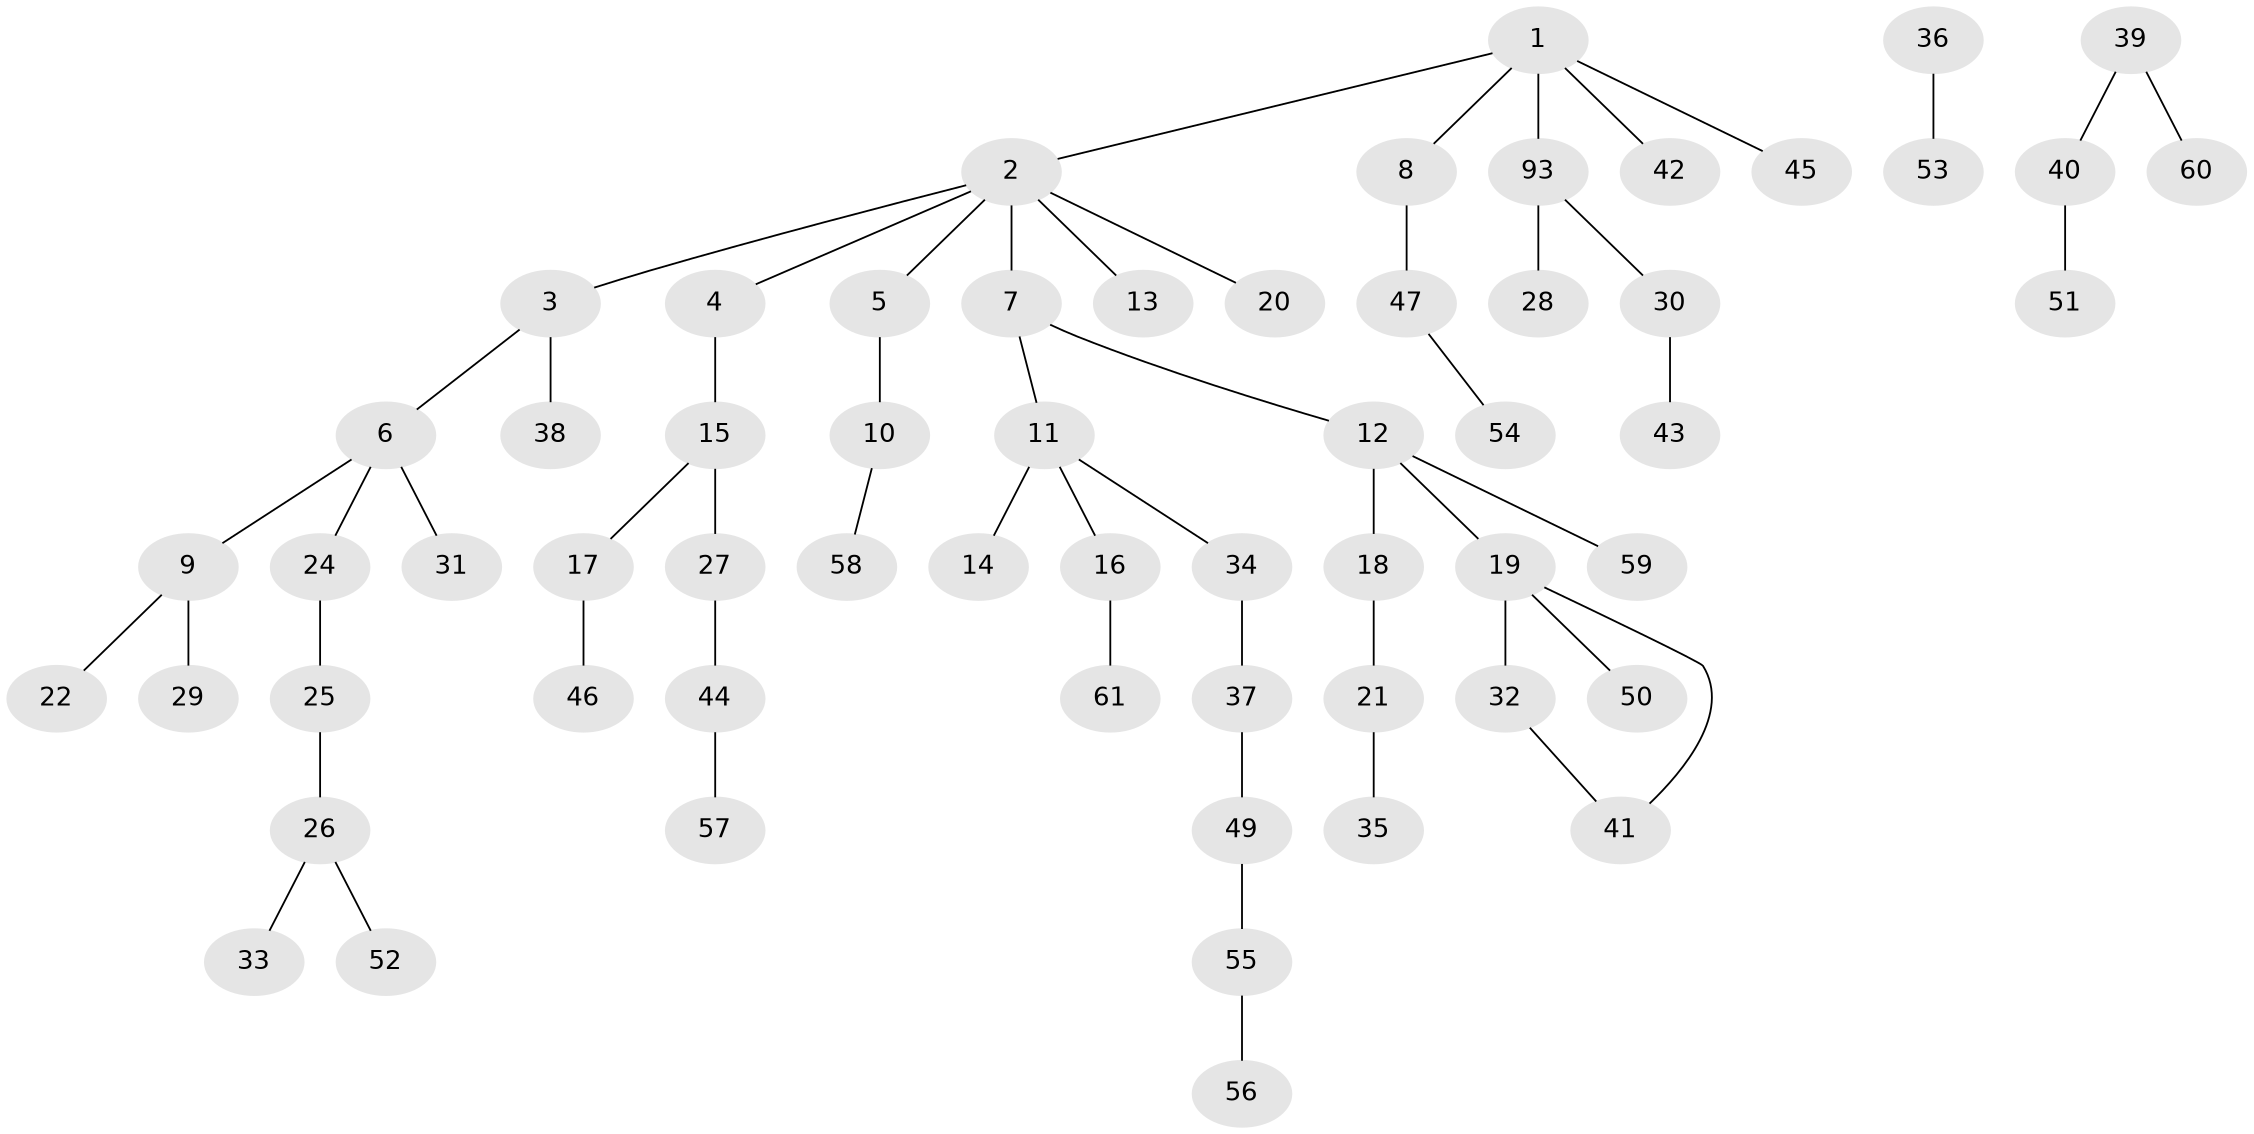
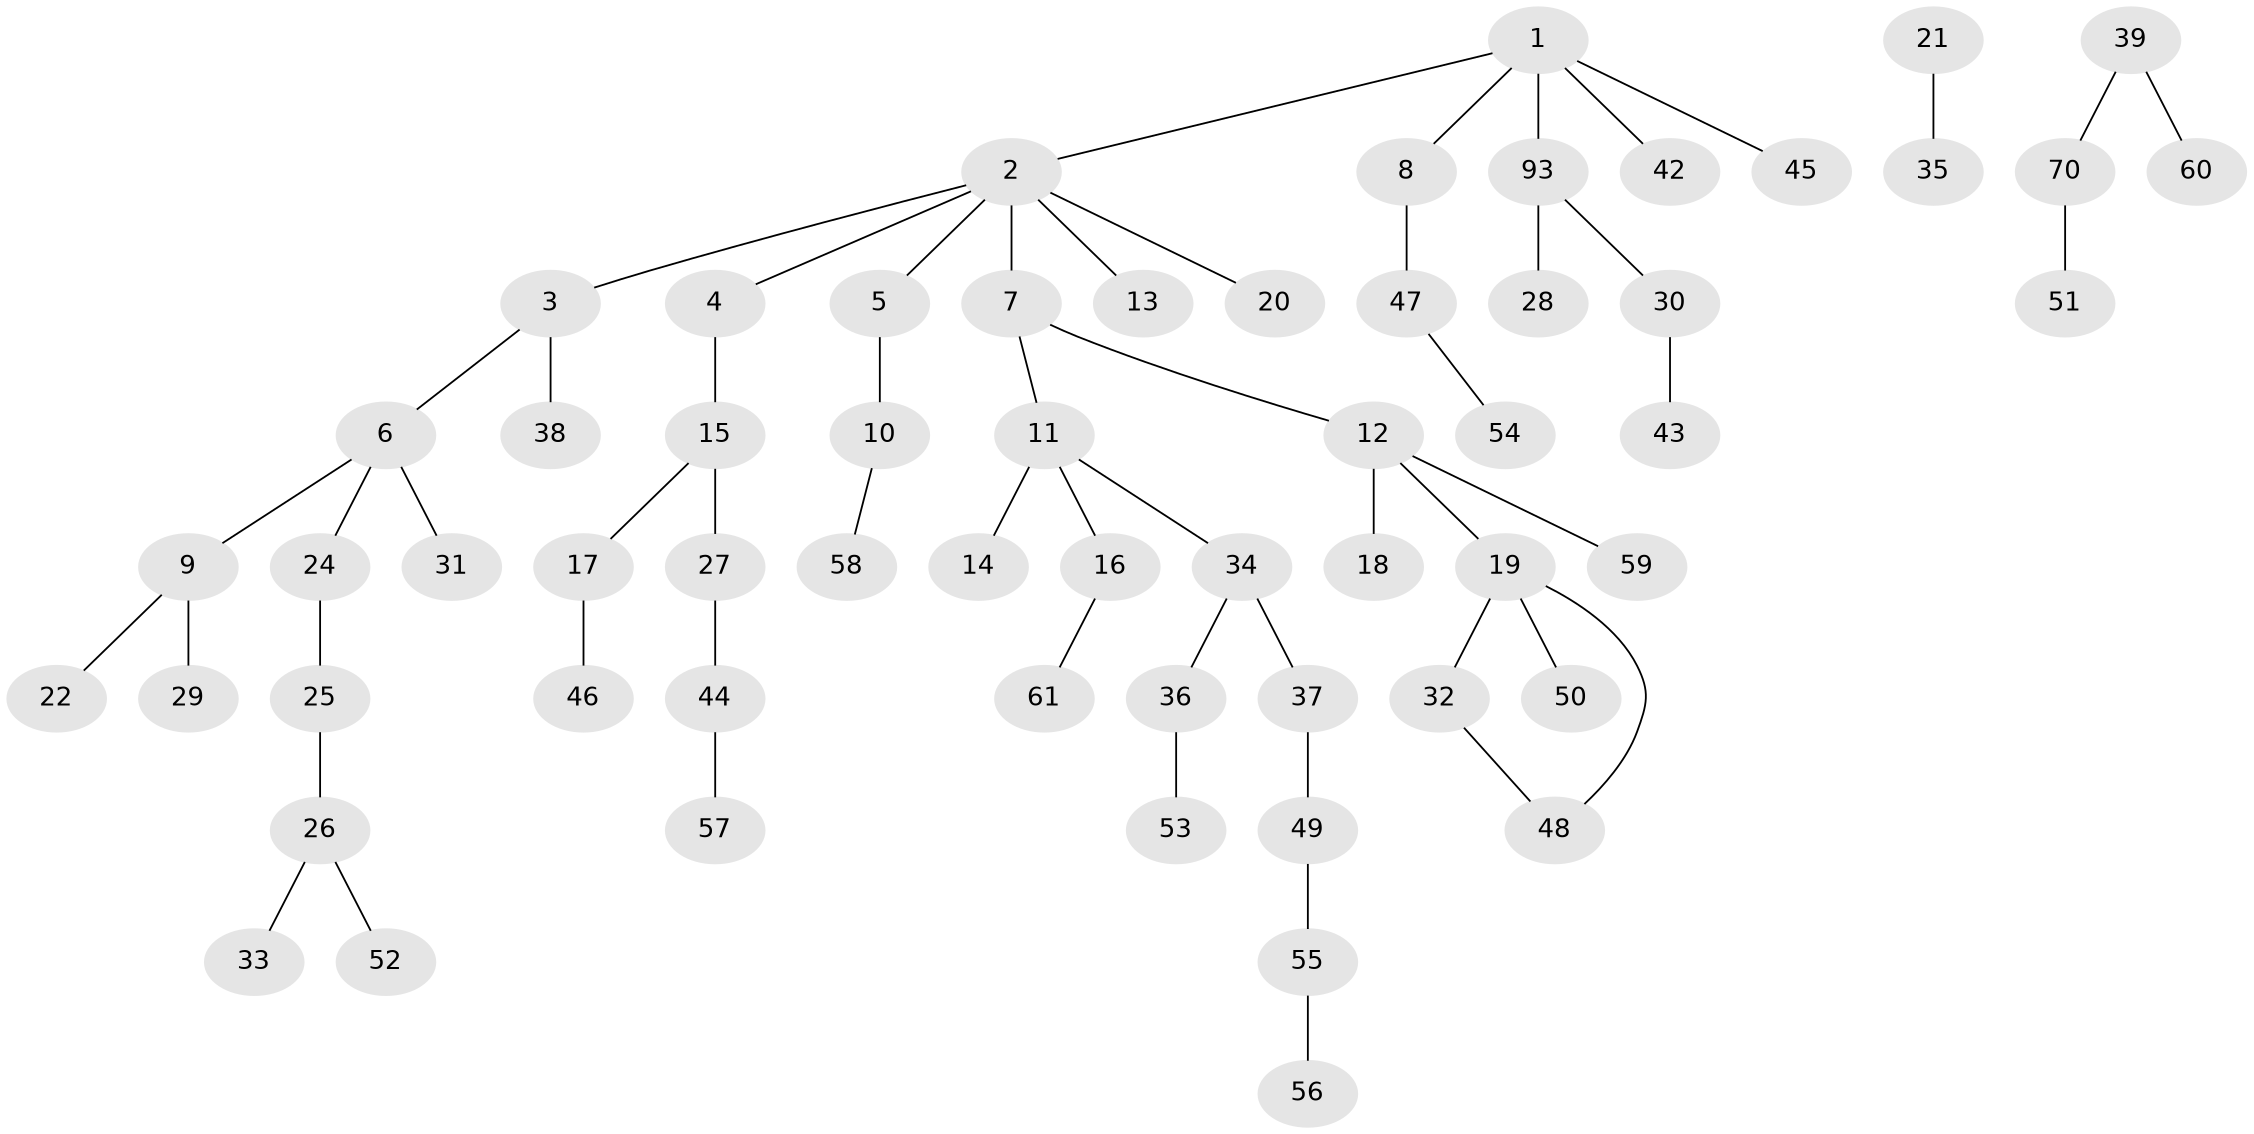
node "40": label "40" -> "70"
edge "34" -- "36": added
edge "18" -- "21": removed
node "41": label "41" -> "48"
